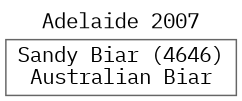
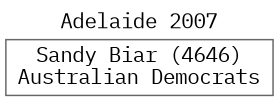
node "Sandy Biar (4646) Australian Biar": label "Sandy Biar (4646) Australian Biar" -> "Sandy Biar (4646) Australian Democrats"
